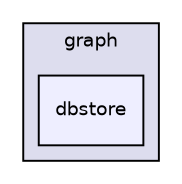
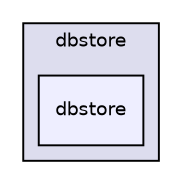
cluster "graph": label "graph" -> "dbstore"
